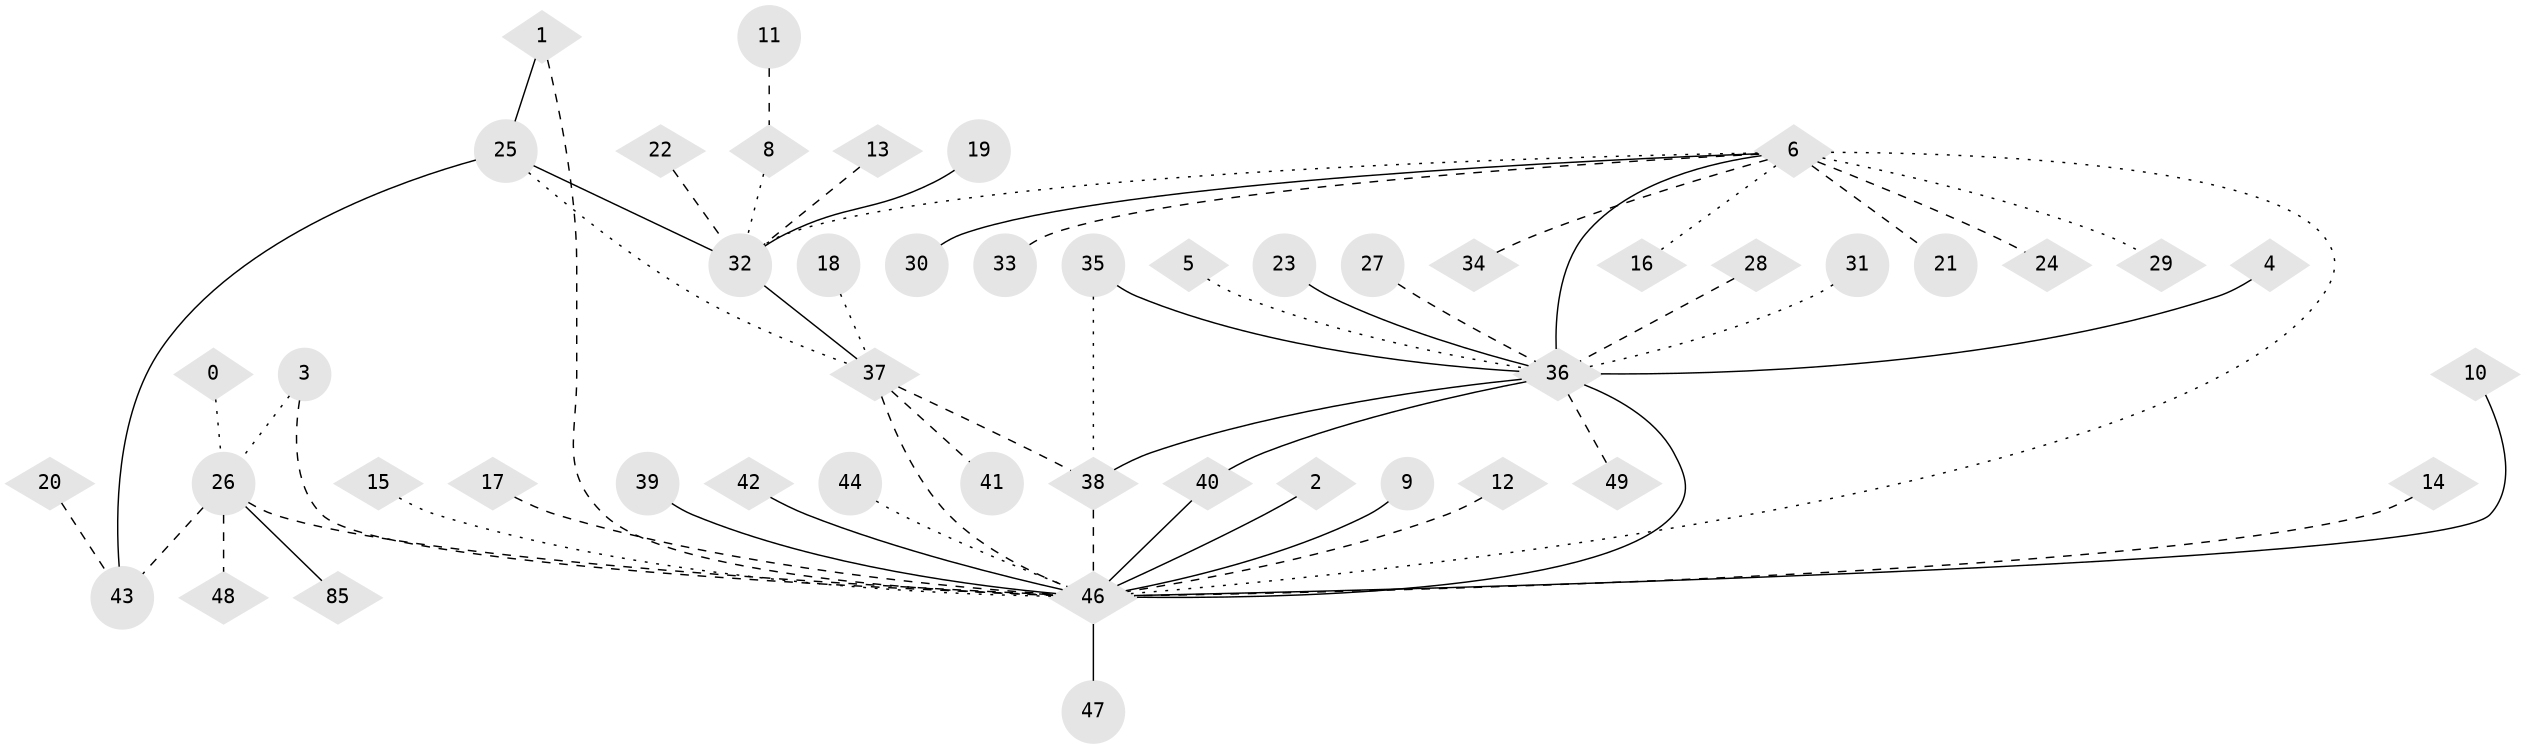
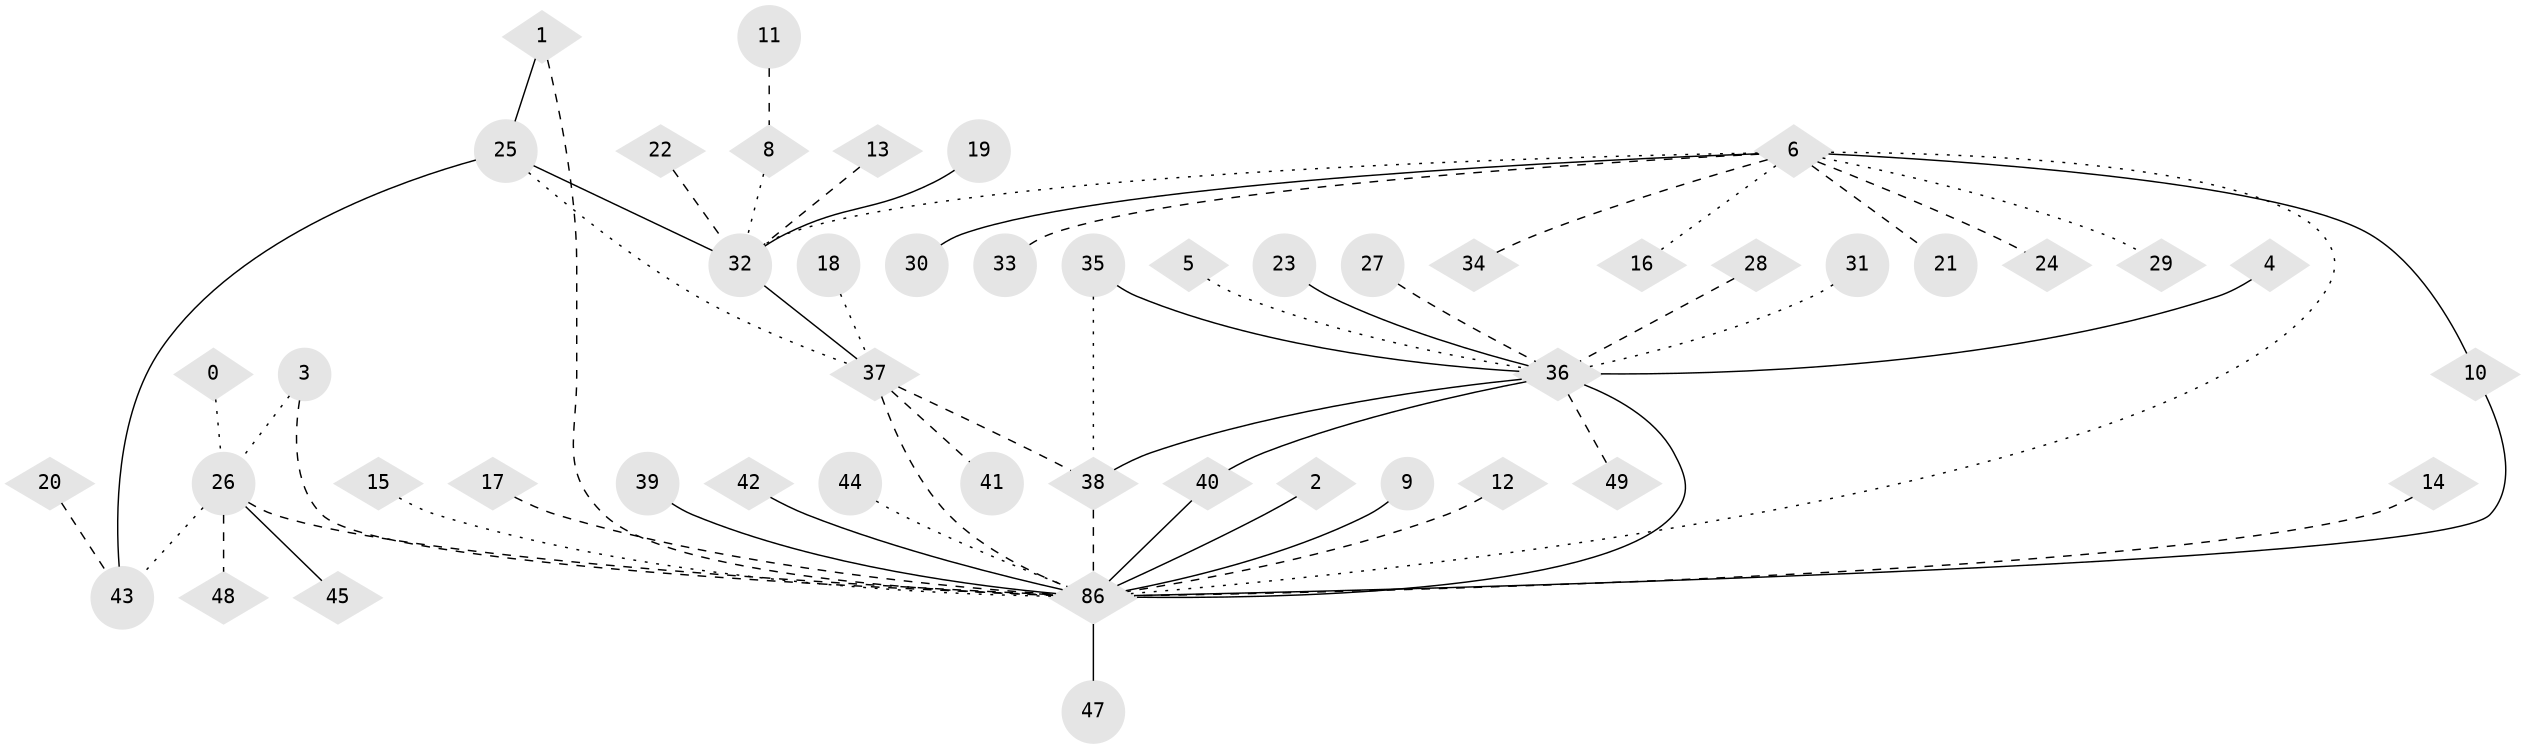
edge "6" -- "36": now "6" -- "10"
edge "26" -- "43": style dashed -> dotted
node "85": label "85" -> "45"
node "46": label "46" -> "86"
